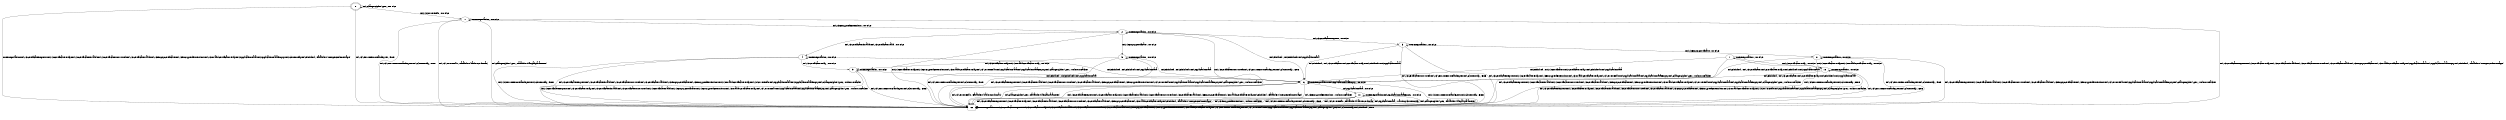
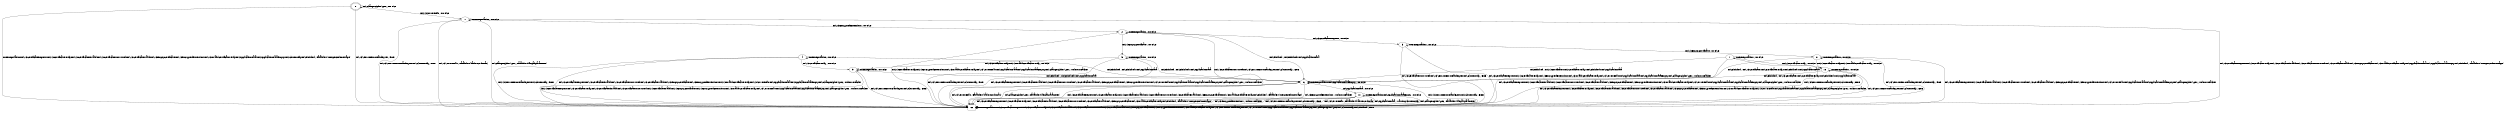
edge "2" -> "4": removed, label "TLS13Certificate_invalid-TLS13Certificate_valid / No RSP"
edge "3" -> "6": removed, label "TLSFinished / TLS13Certificate+TLSCertificateVerify+TLSFinished+TLSApplicationData"
